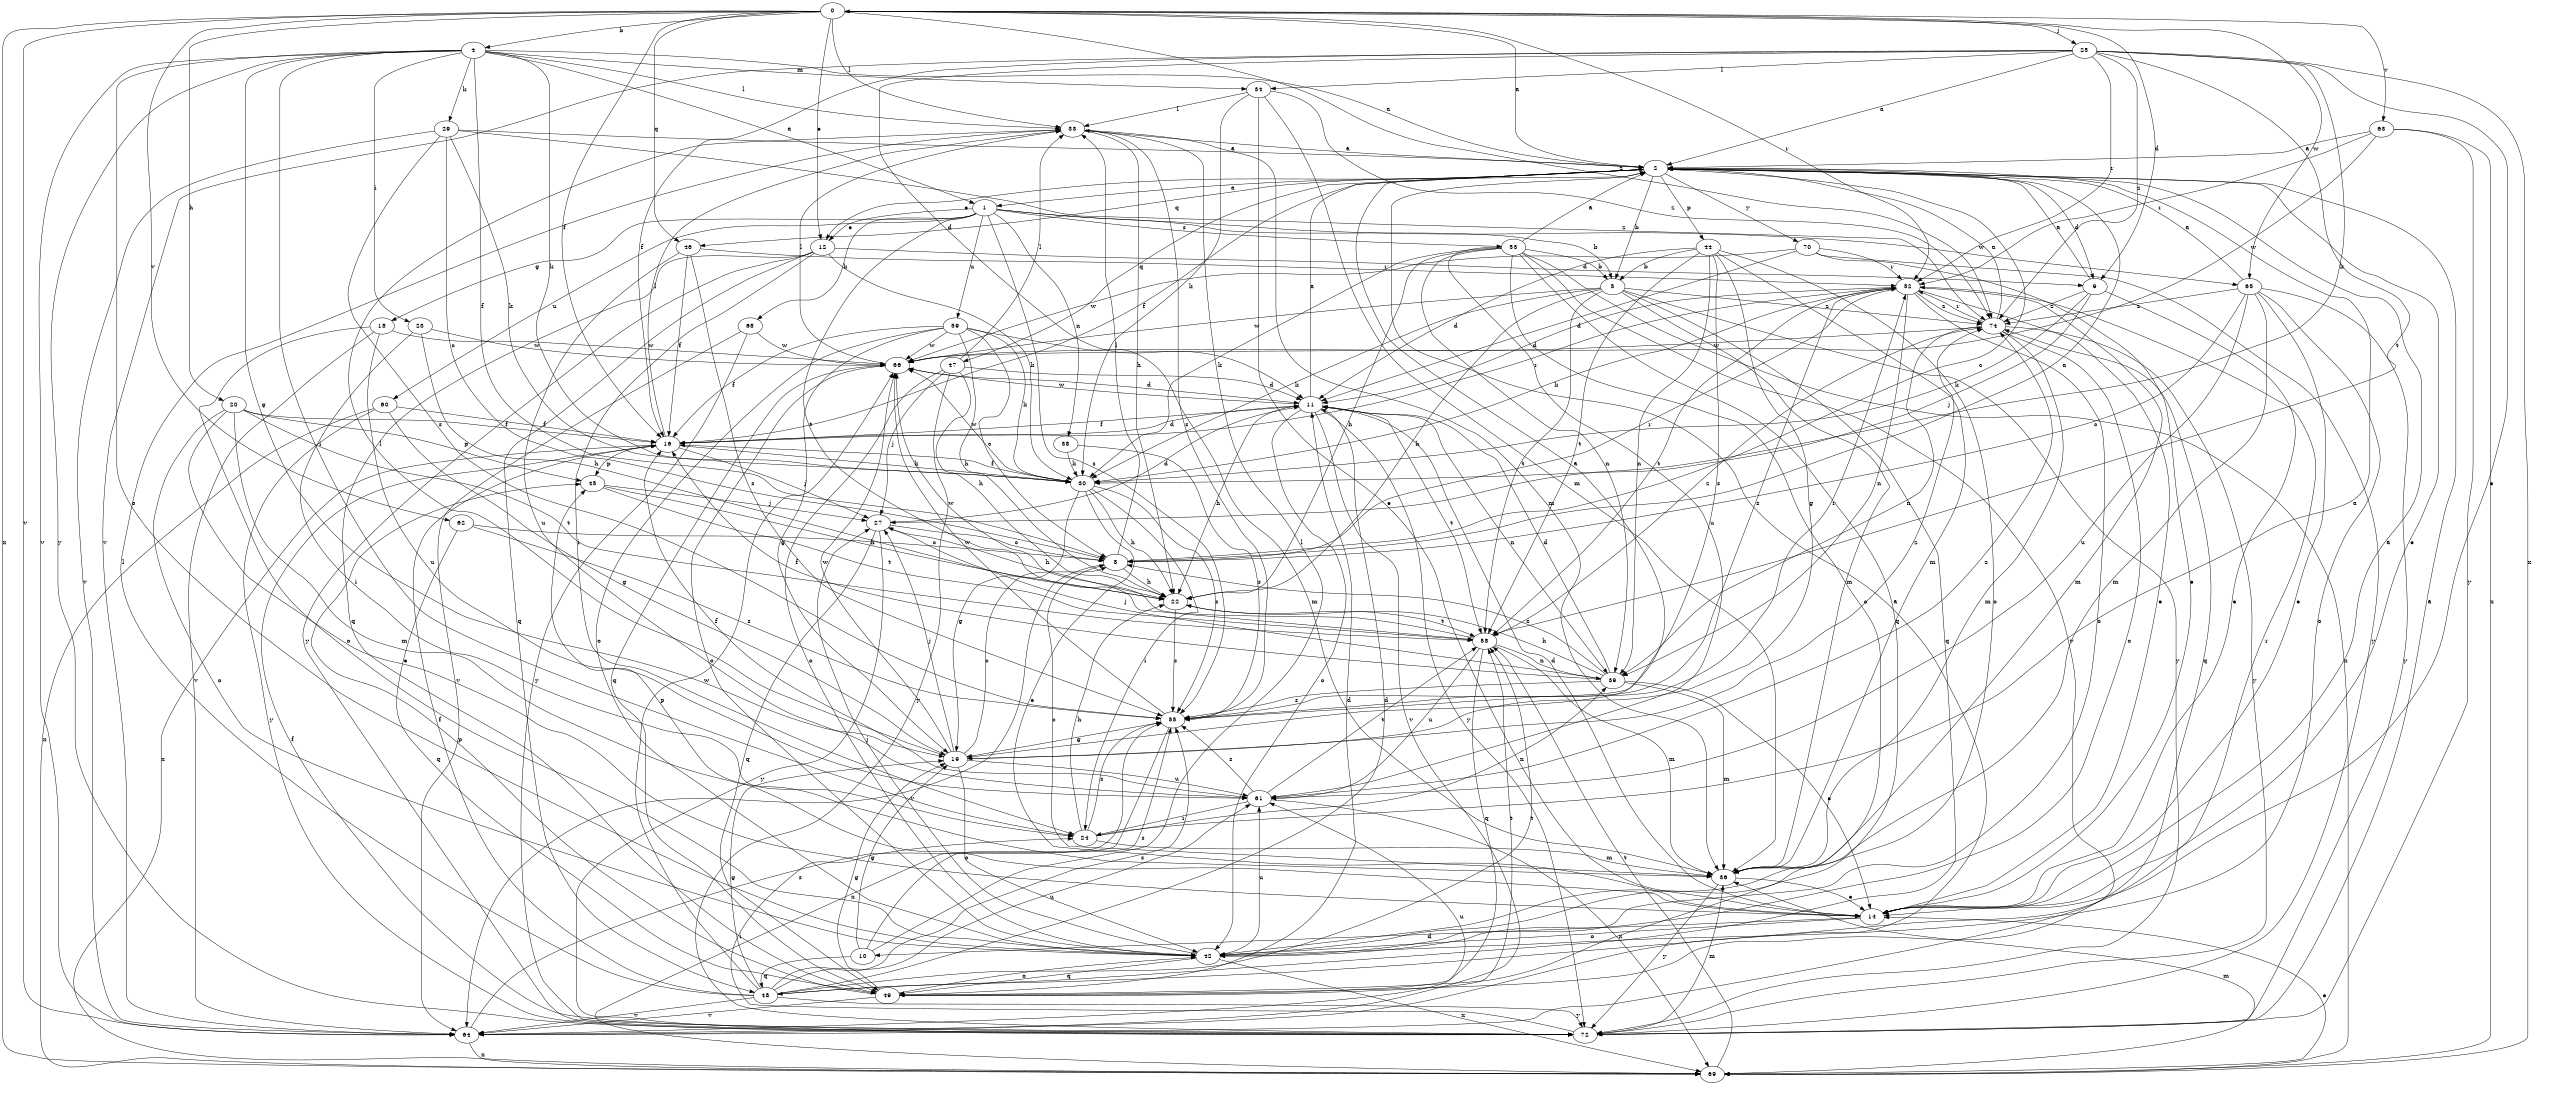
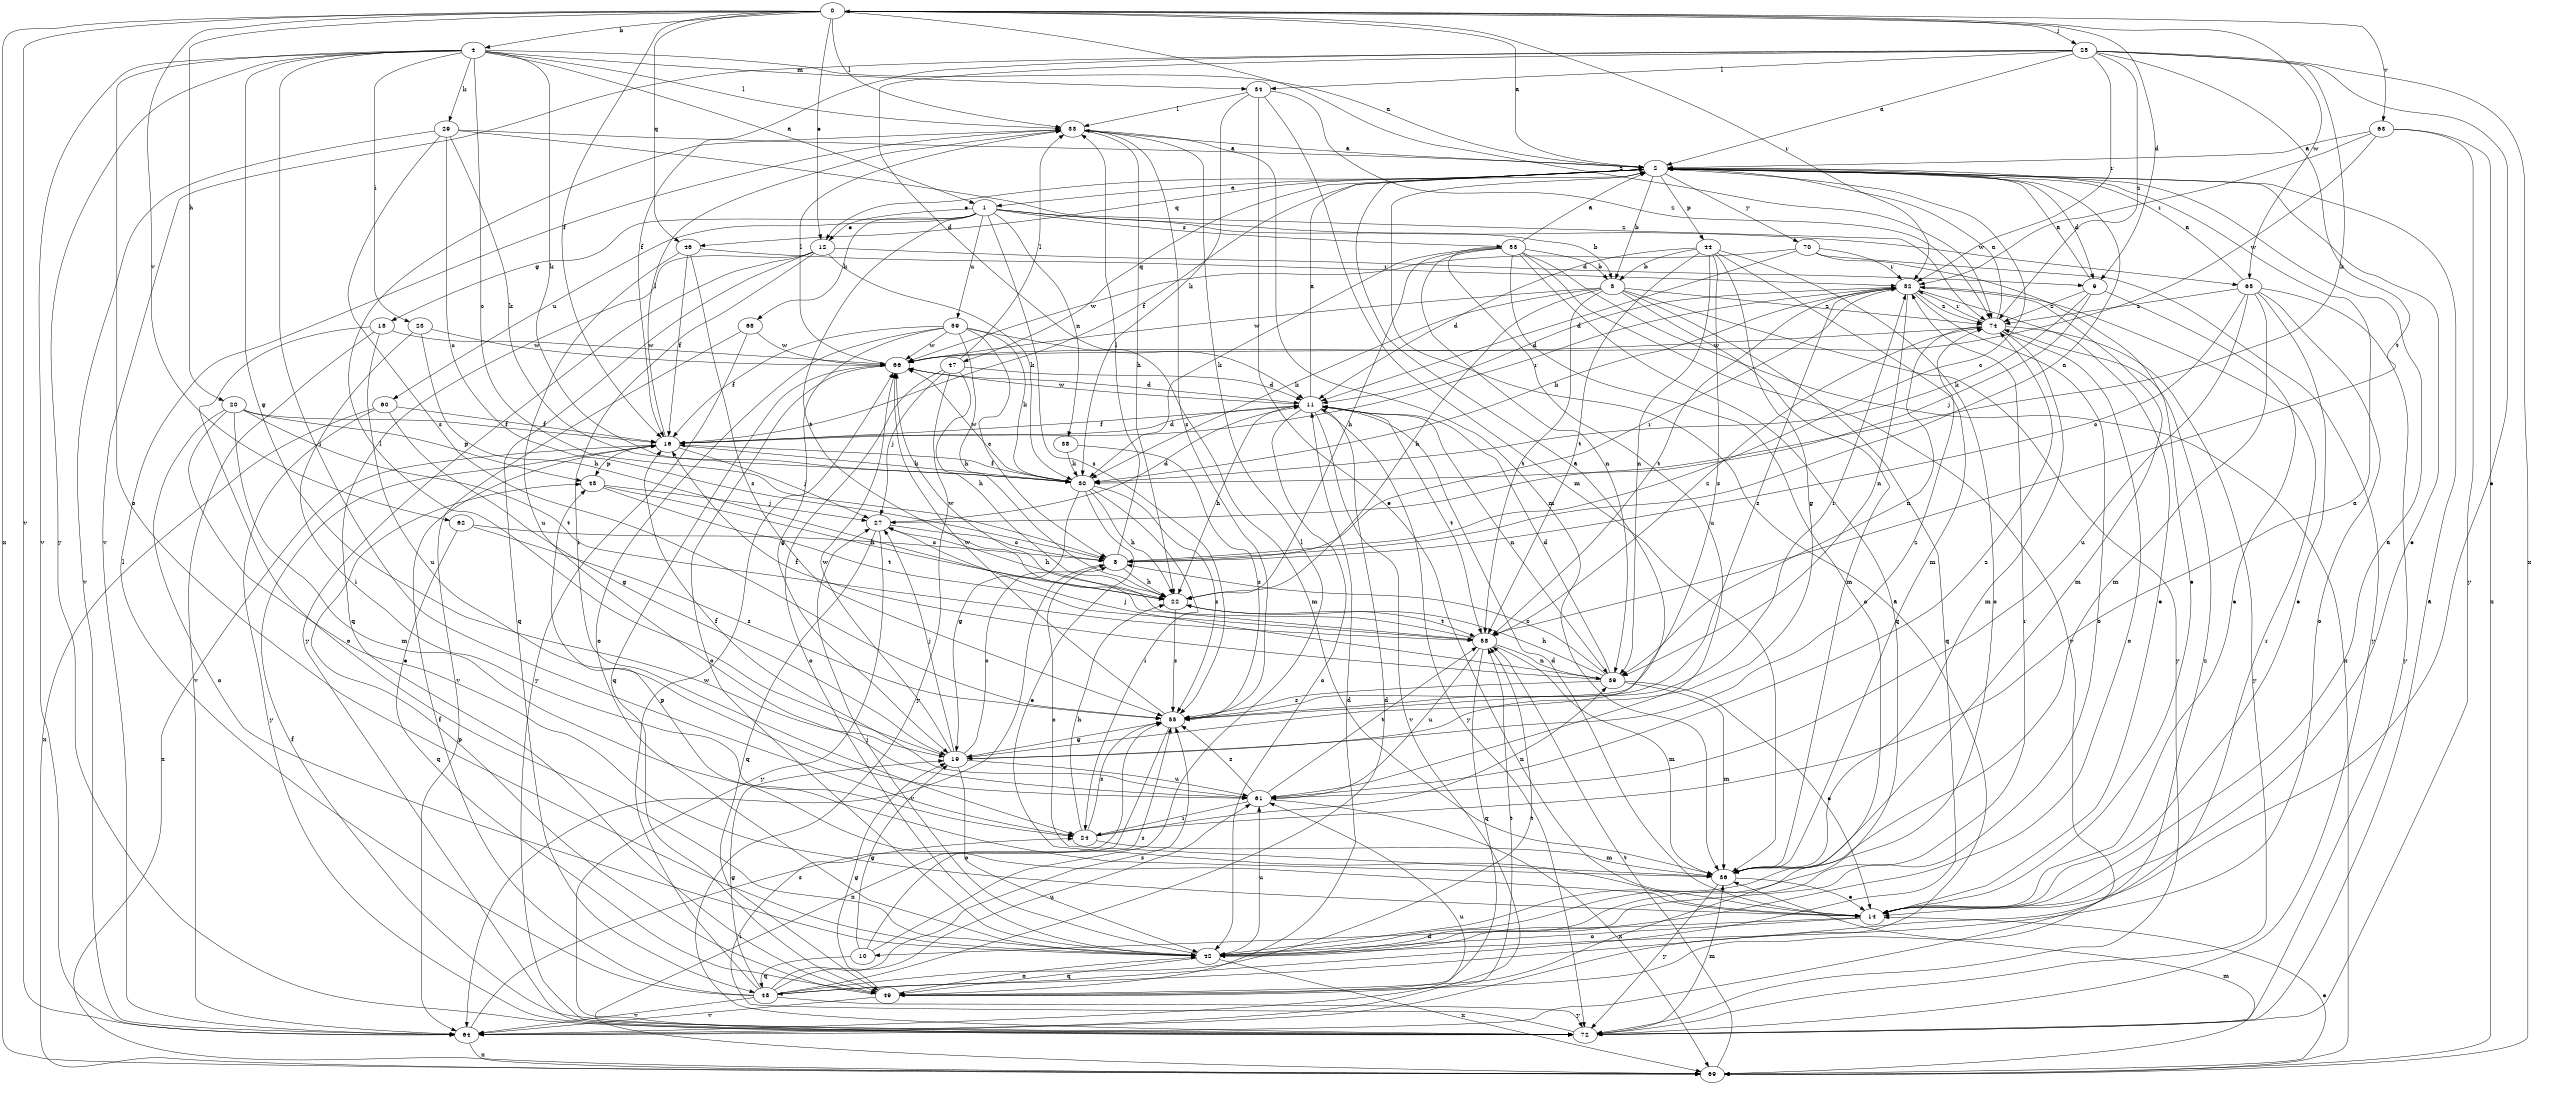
edge "4" -> "8": label "f" -> "c"
edge "49" -> "74": label "q" -> "z"
edge "42" -> "52": added, label "r"
